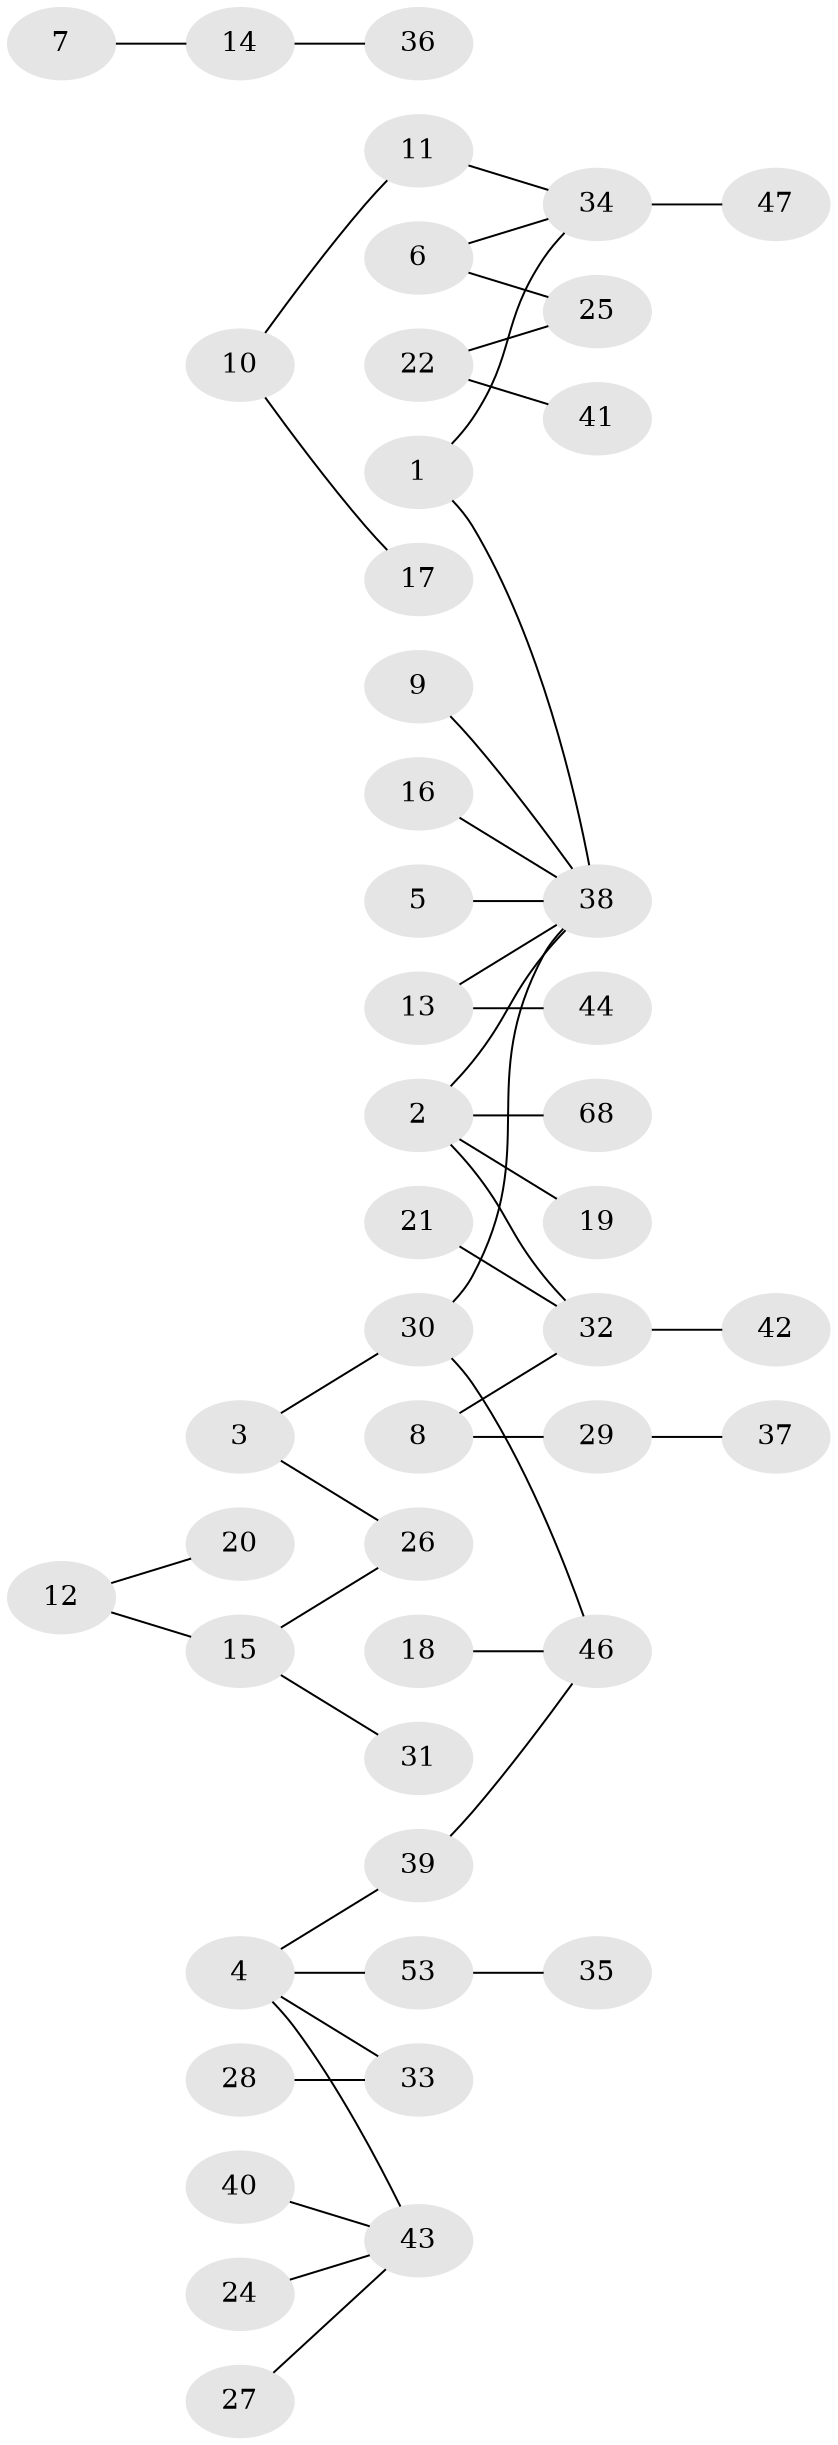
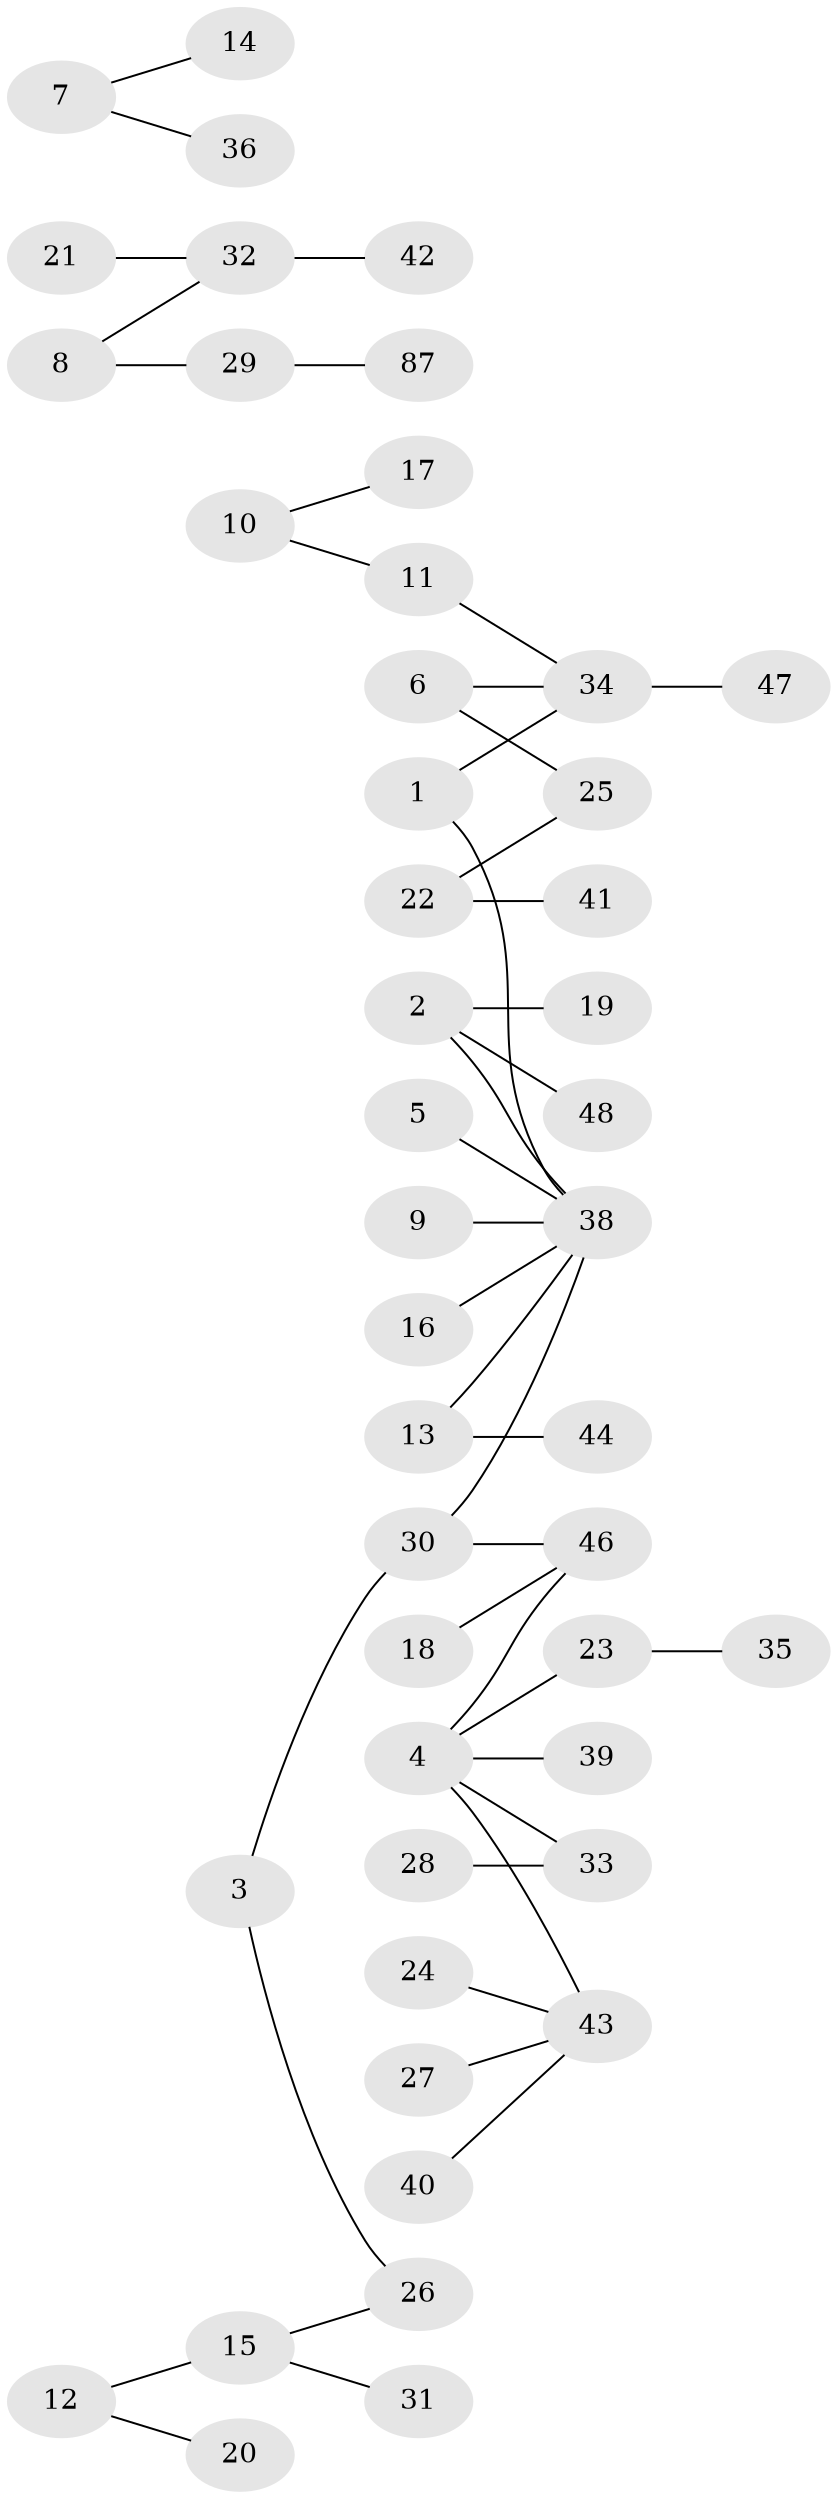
edge "14" -- "36": now "7" -- "36"
node "68": label "68" -> "48"
edge "2" -- "32": removed
node "37": label "37" -> "87"
edge "46" -- "39": now "46" -- "4"
node "53": label "53" -> "23"
